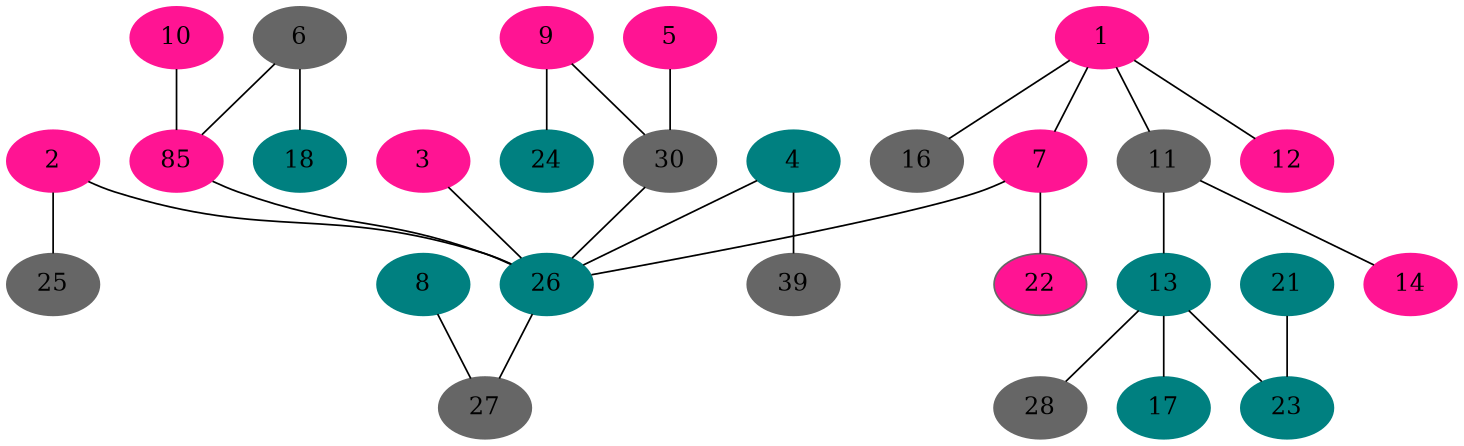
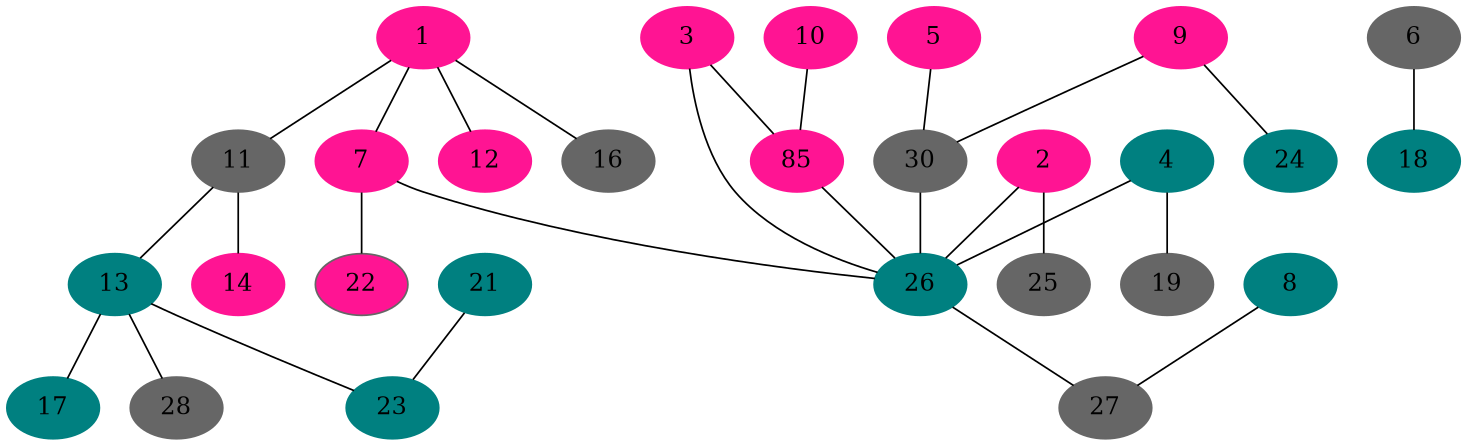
edge "6" -- "85": now "3" -- "85"
node "39": label "39" -> "19"
